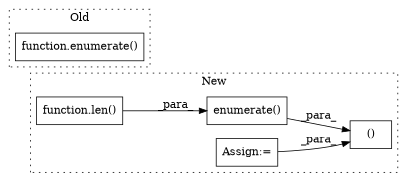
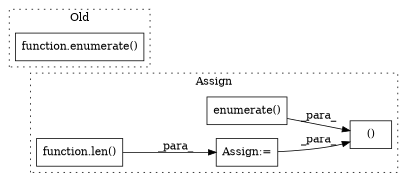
cluster "New": label "New" -> "Assign"
edge "function.len()" -> "enumerate()": now "function.len()" -> "Assign:="
